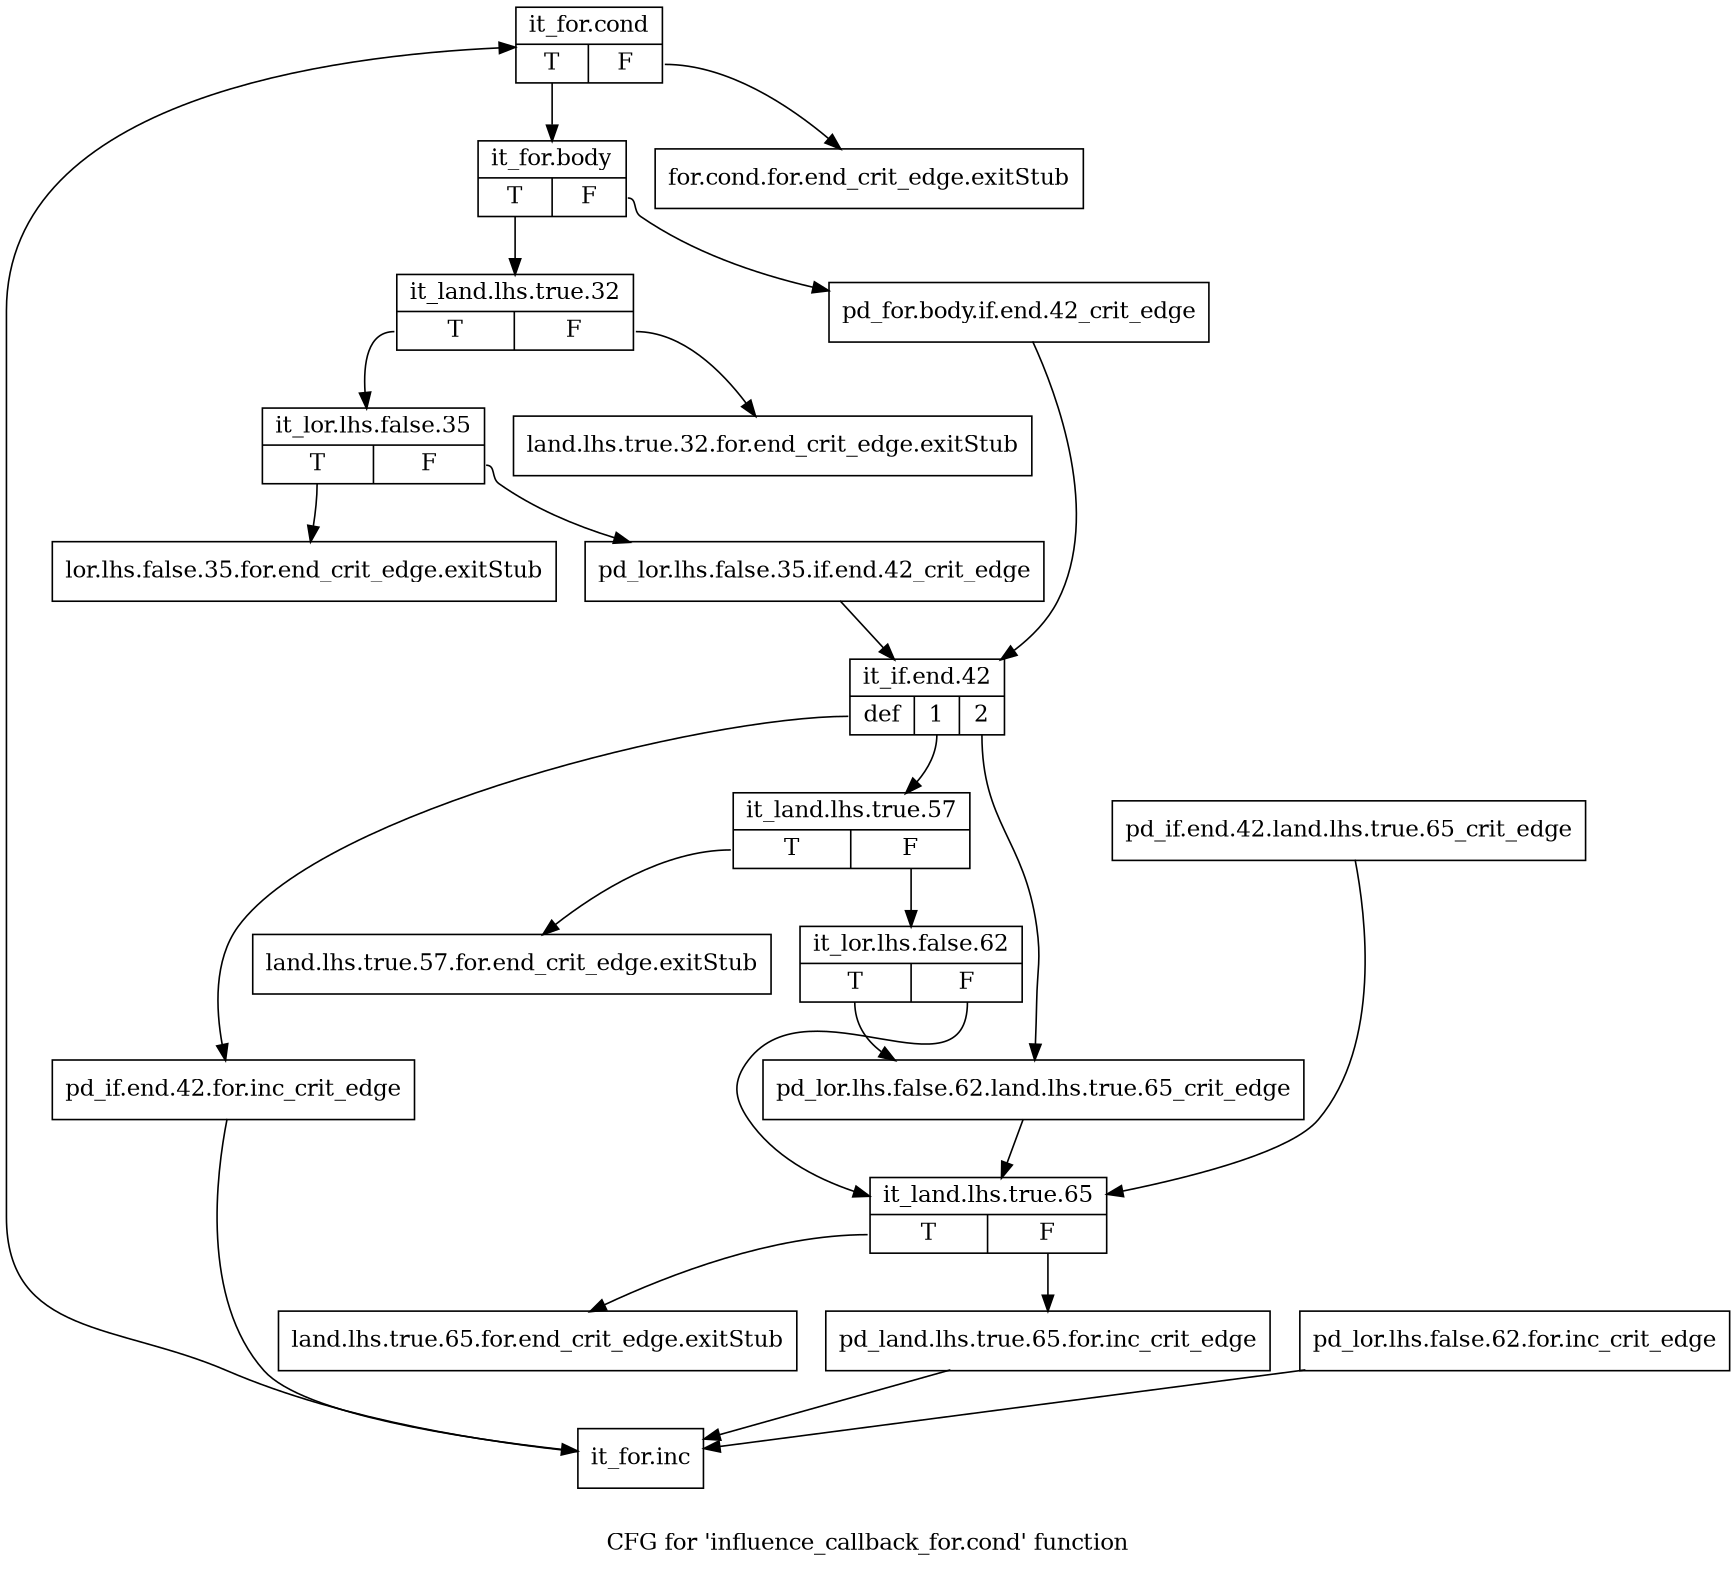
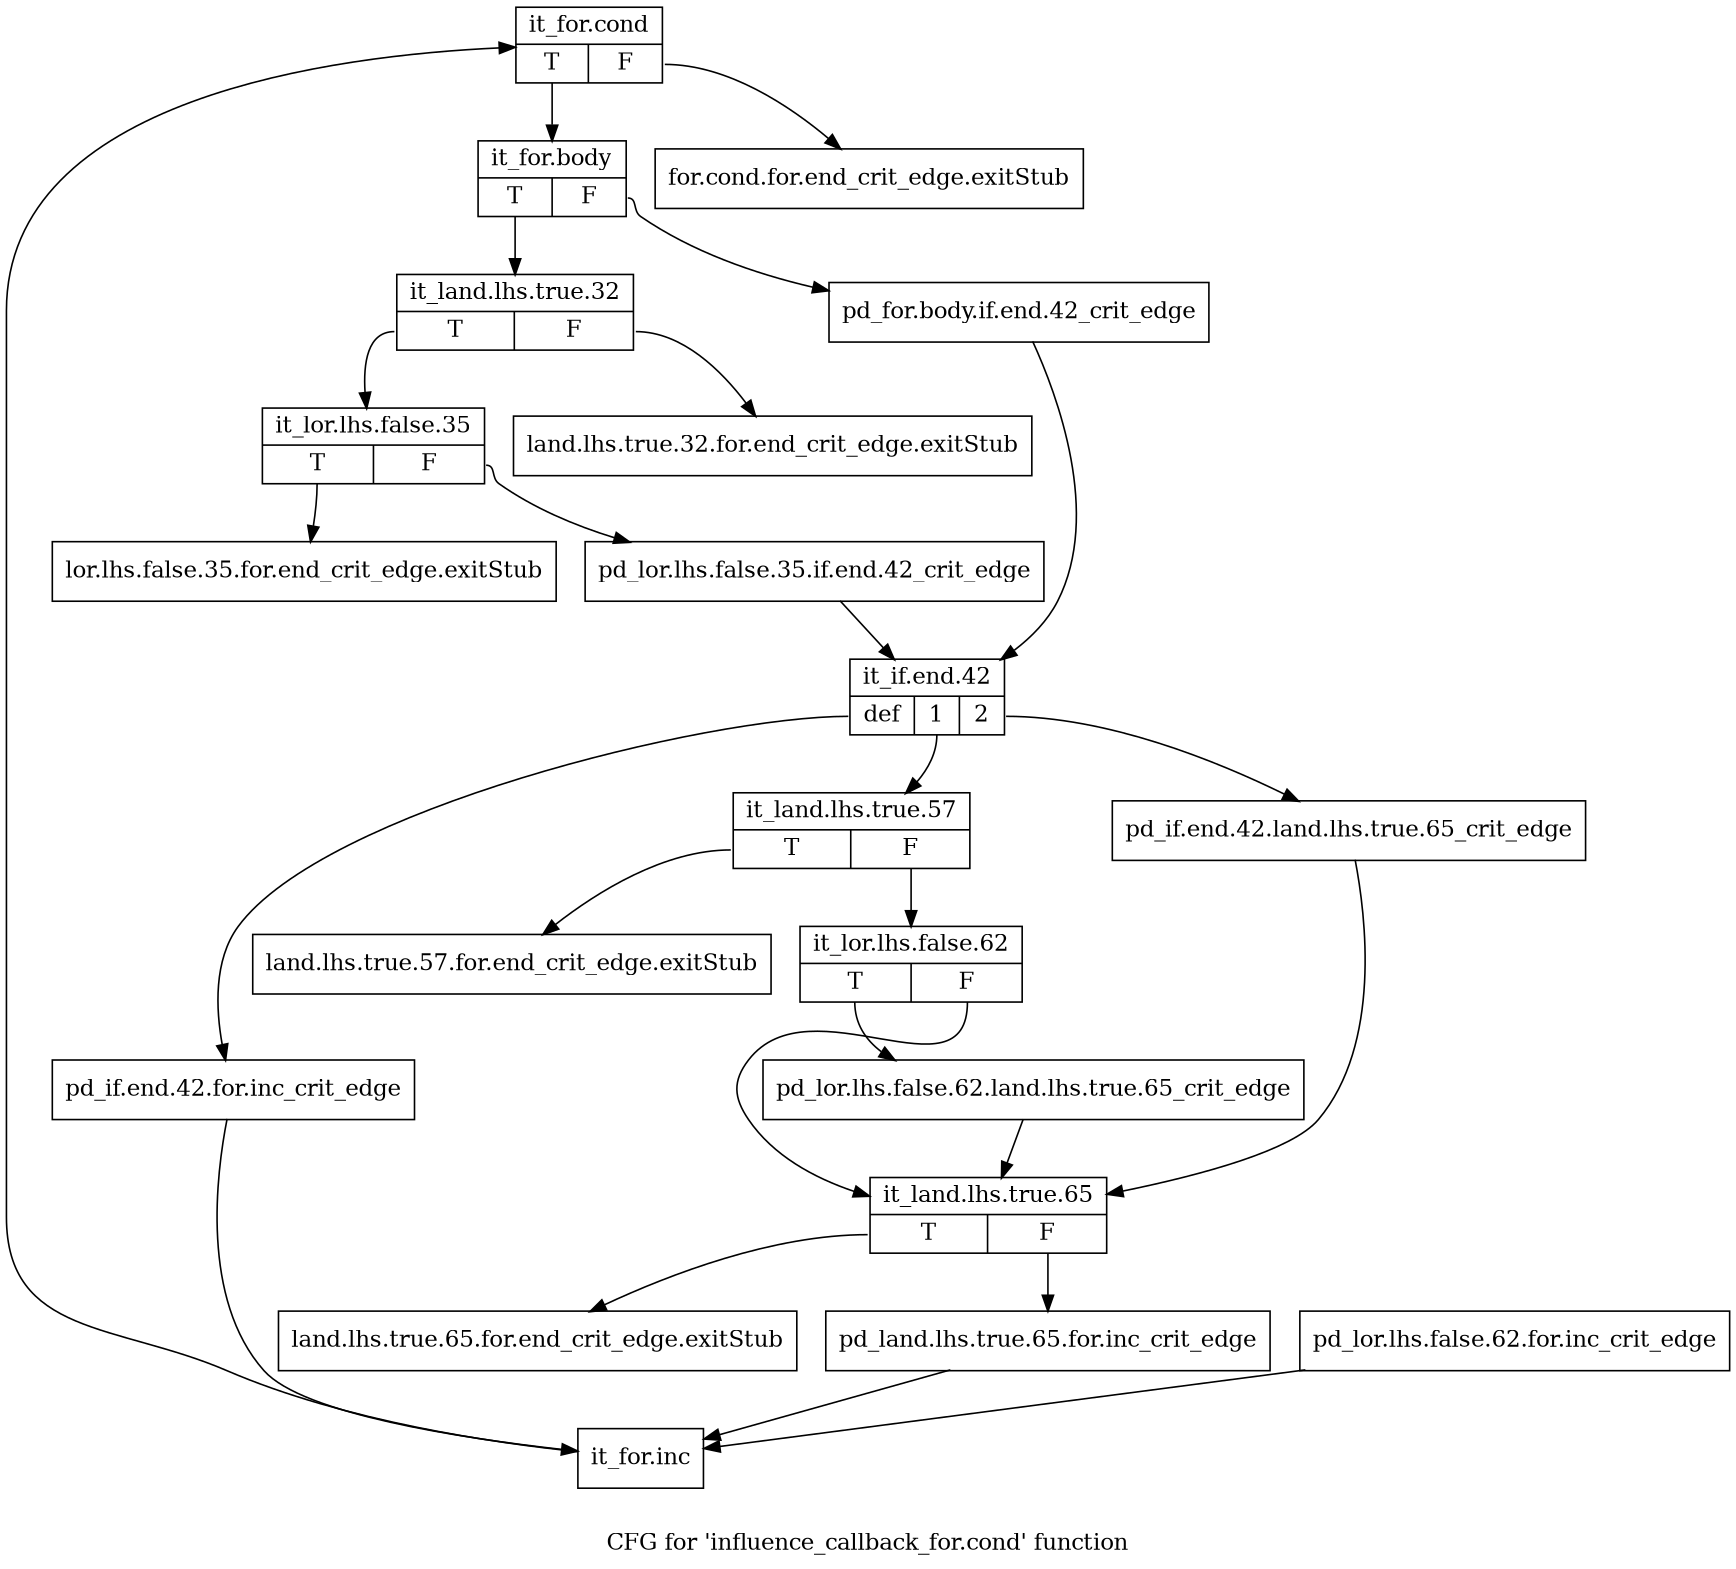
edge "it_if.end.42" -> "pd_lor.lhs.false.62.land.lhs.true.65_crit_edge": now "it_if.end.42" -> "pd_if.end.42.land.lhs.true.65_crit_edge"
